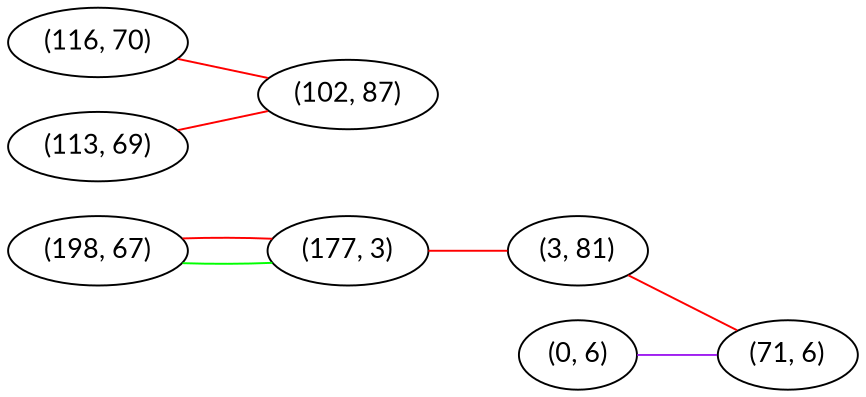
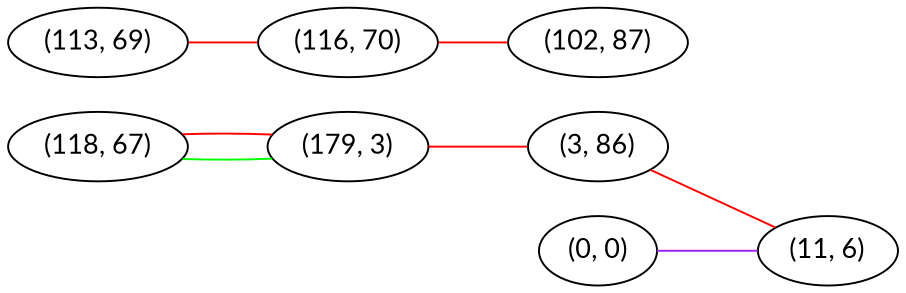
edge "(102, 87)" -- "(113, 69)": now "(116, 70)" -- "(113, 69)"
node "(198, 67)": label "(198, 67)" -> "(118, 67)"
node "(177, 3)": label "(177, 3)" -> "(179, 3)"
node "(3, 81)": label "(3, 81)" -> "(3, 86)"
node "(0, 6)": label "(0, 6)" -> "(0, 0)"
node "(71, 6)": label "(71, 6)" -> "(11, 6)"
